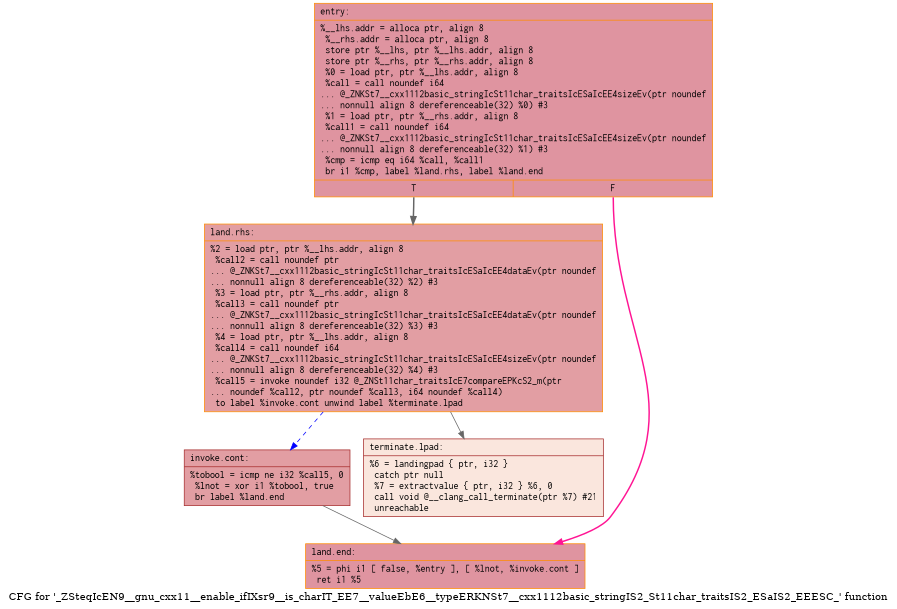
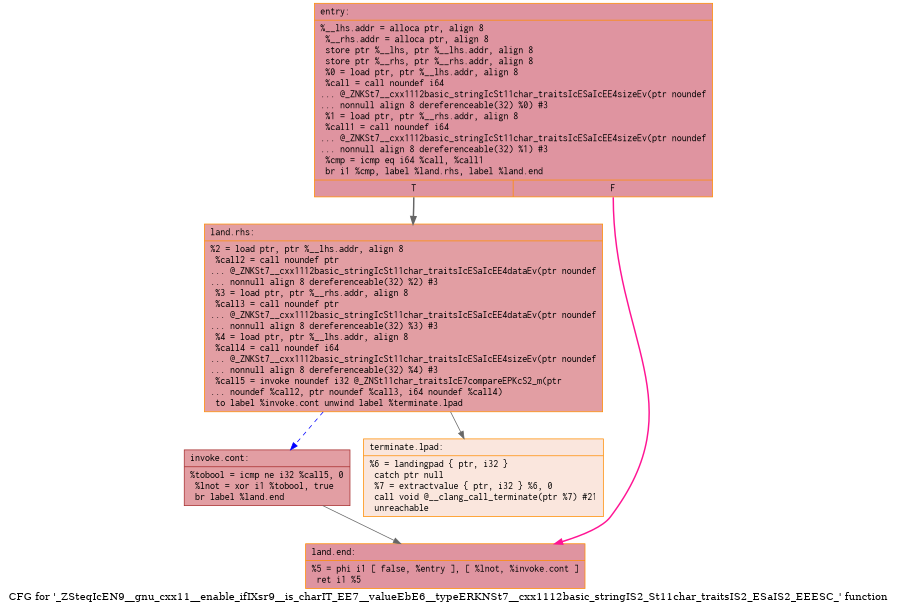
node "terminate.lpad:": color brown -> darkorange
